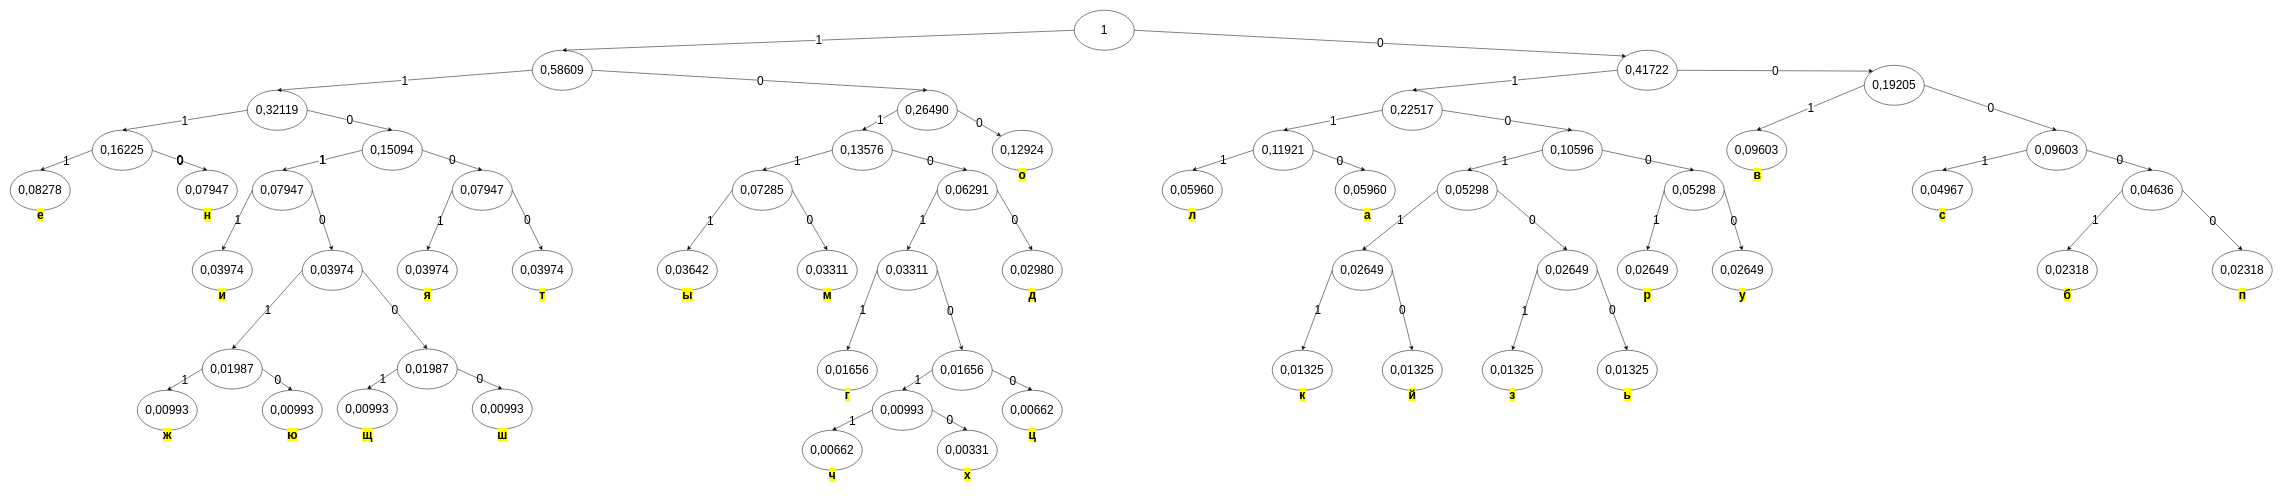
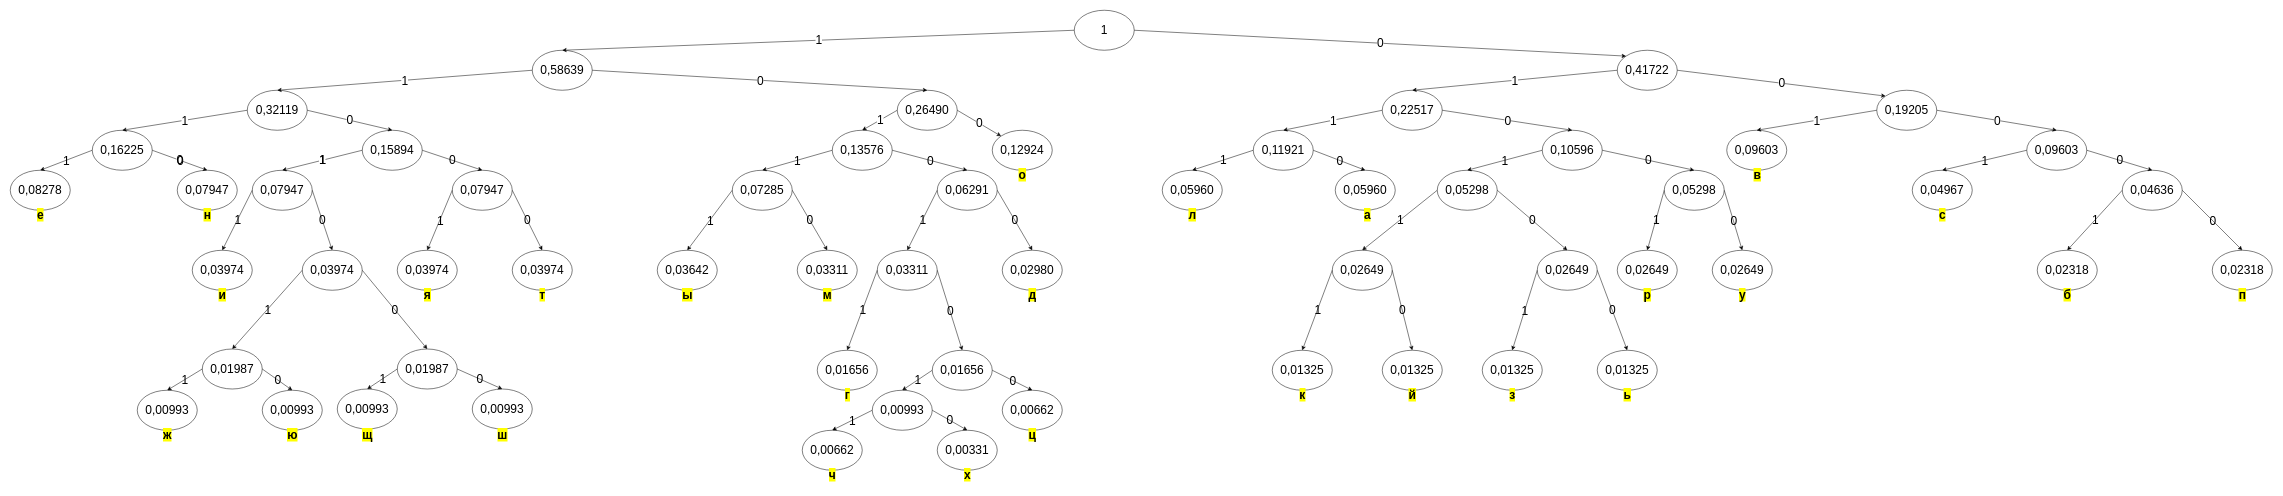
node "0,58609": label "0,58609" -> "0,58639"
node "0,19205": moved (1894, 85) -> (1907, 110)
node "0,15094": label "0,15094" -> "0,15894"
